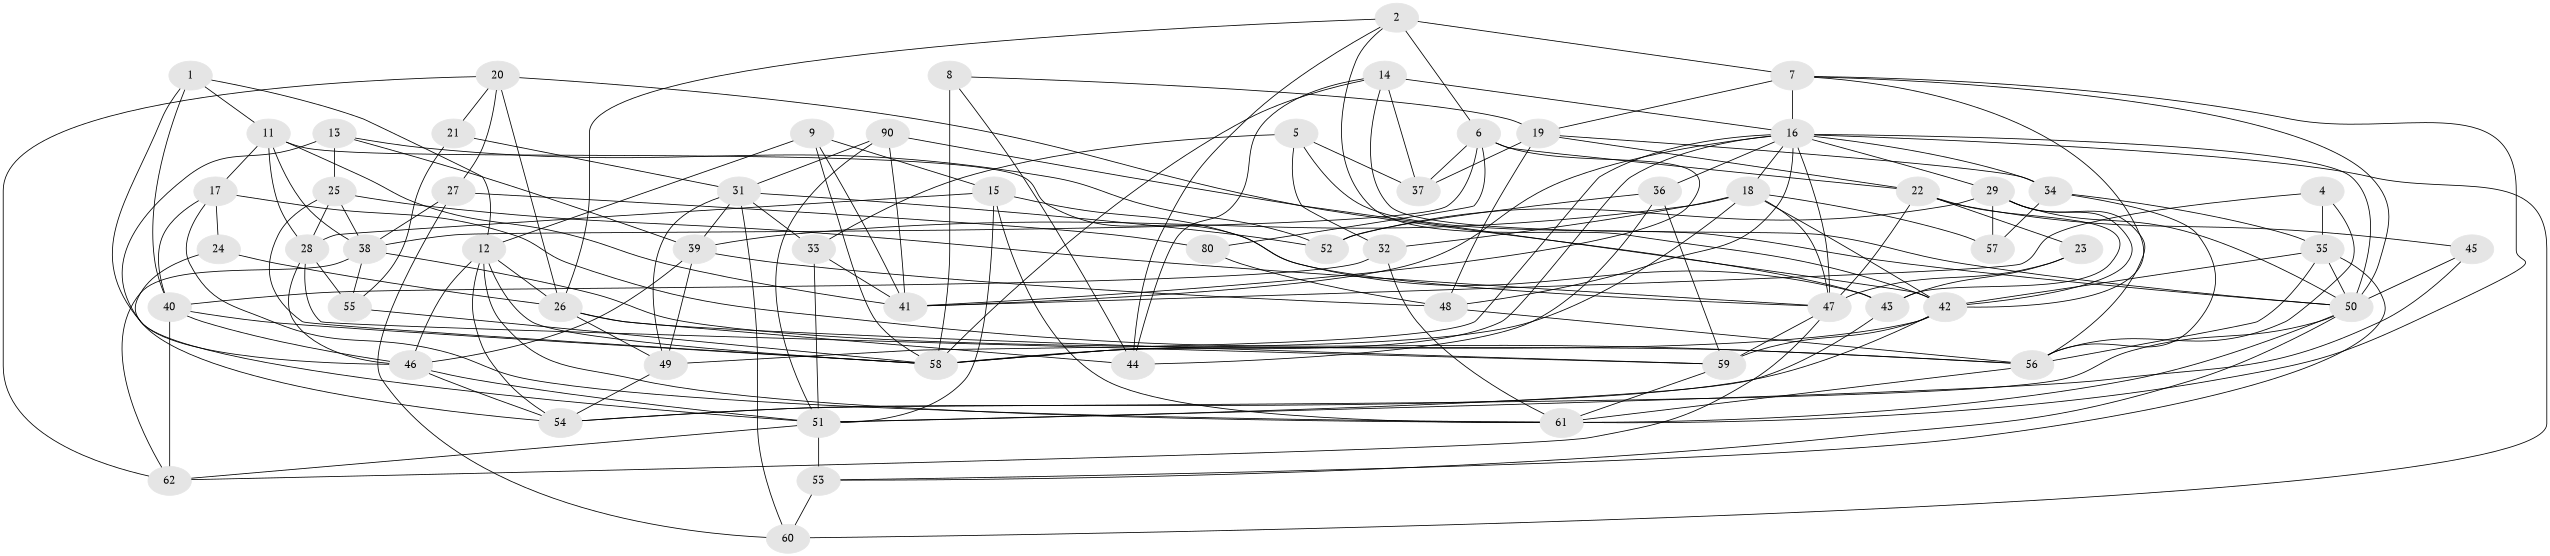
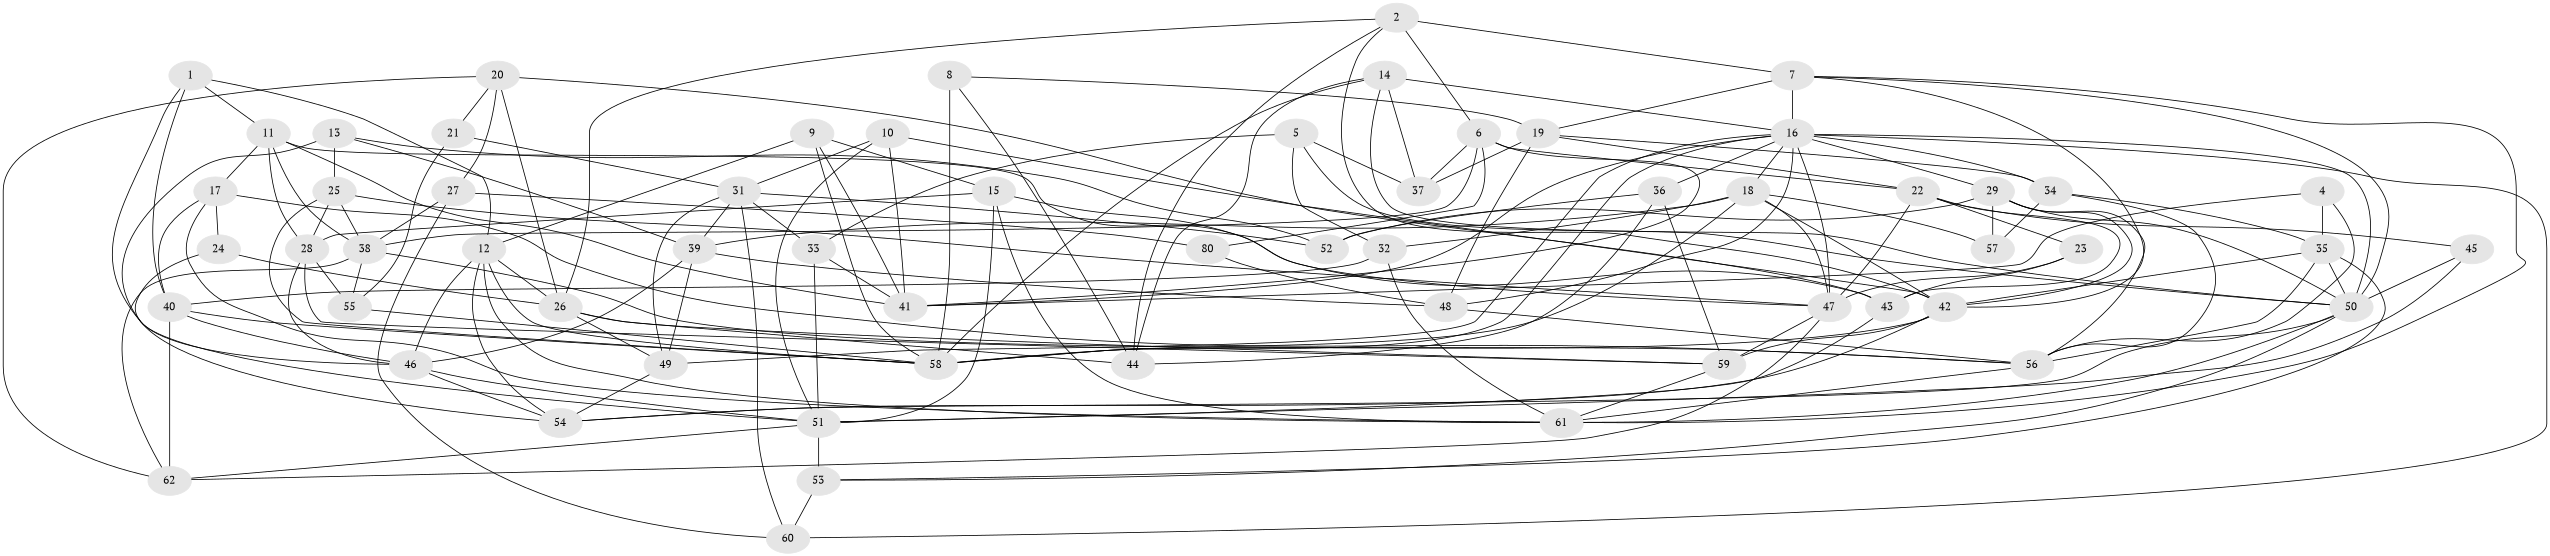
node "90": label "90" -> "10"
